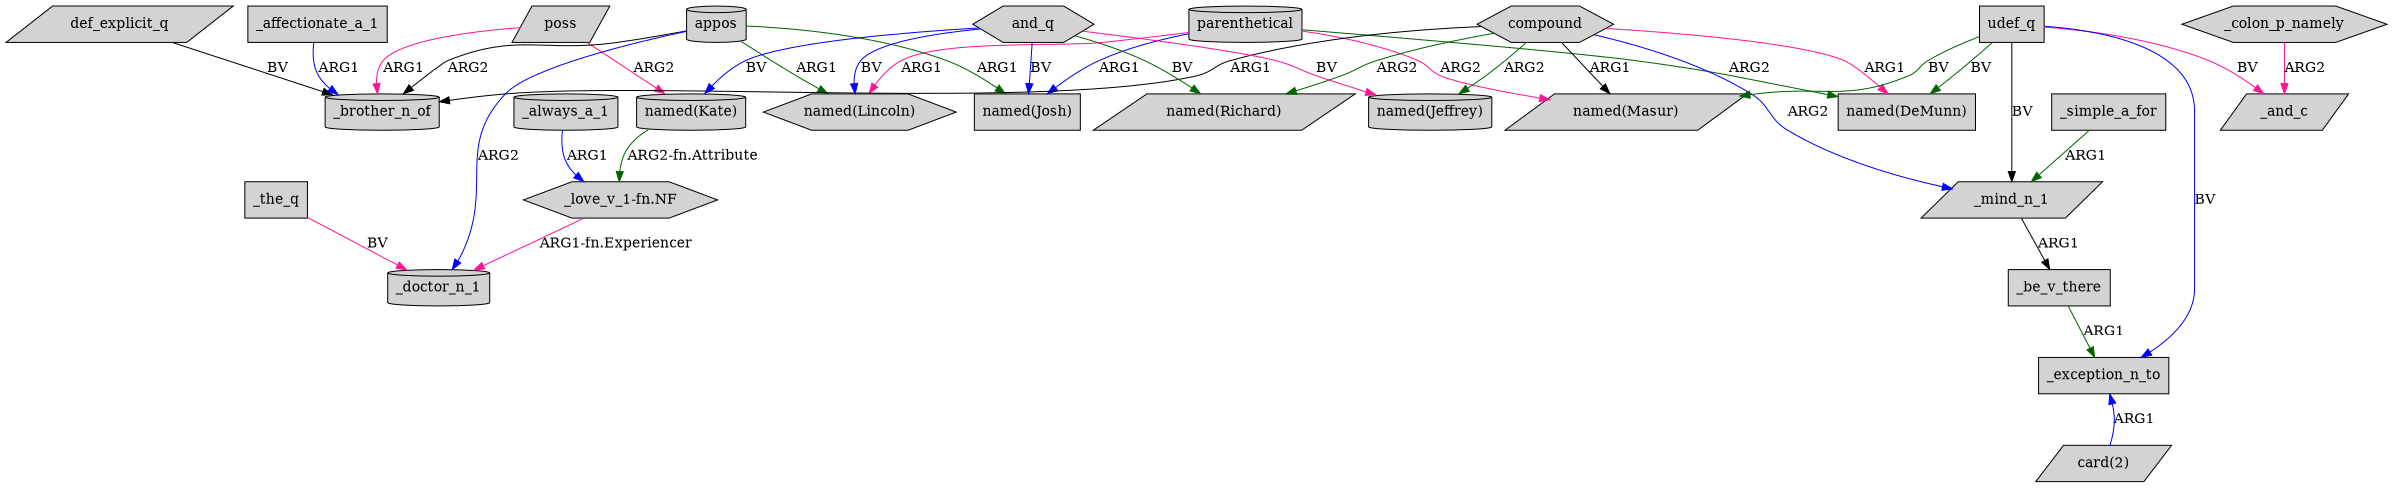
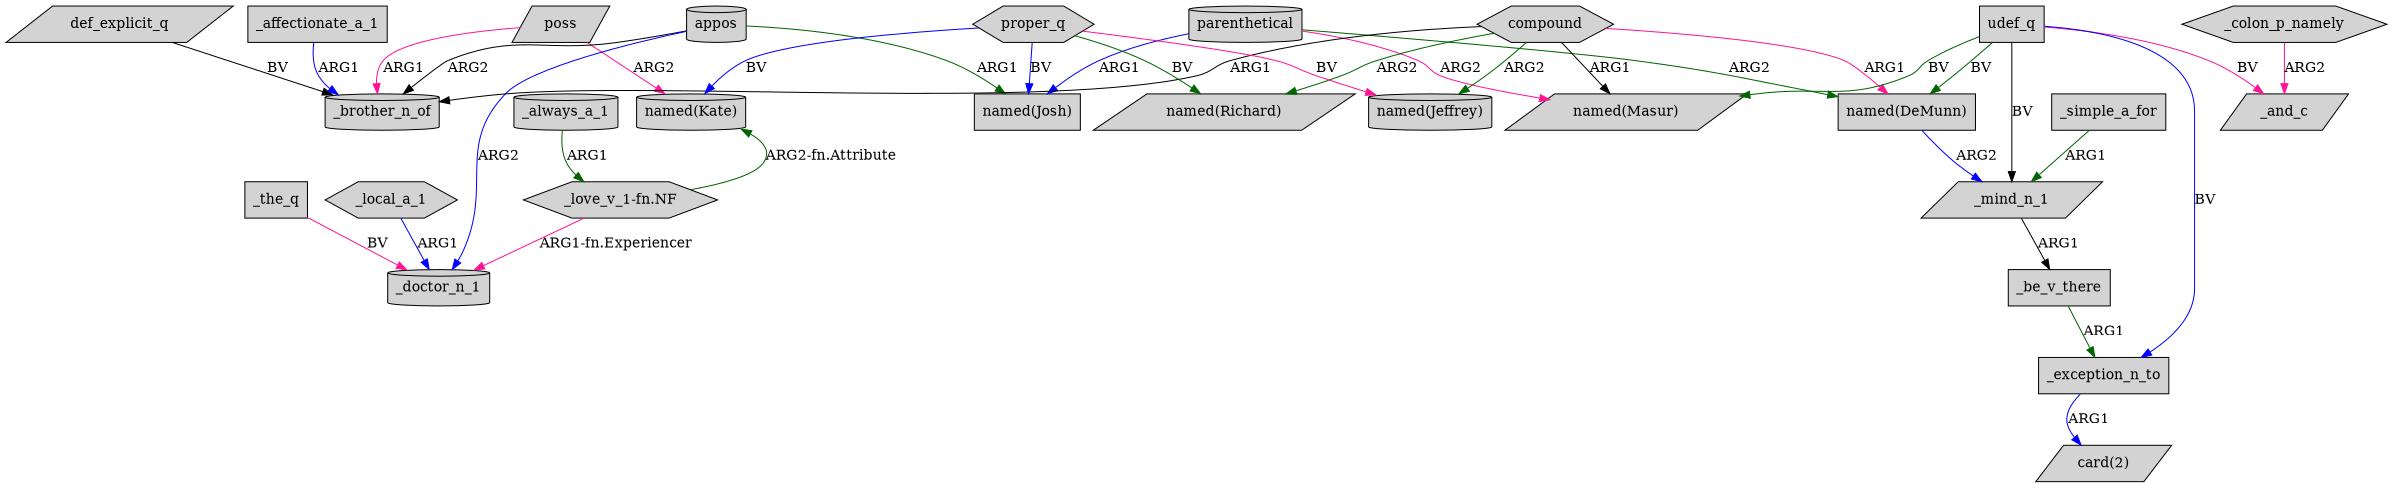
node "and_q": label "and_q" -> "proper_q"
edge "compound" -> "_mind_n_1": now "named(DeMunn)" -> "_mind_n_1"
node "named(Lincoln)": removed
edge "named(Kate)" -> "_love_v_1-fn.NF": reversed
edge "_always_a_1" -> "_love_v_1-fn.NF": color blue -> darkgreen
node "_local_a_1": added
edge "card(2)" -> "_exception_n_to": reversed
